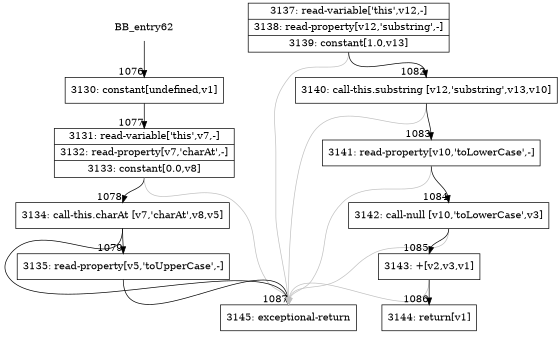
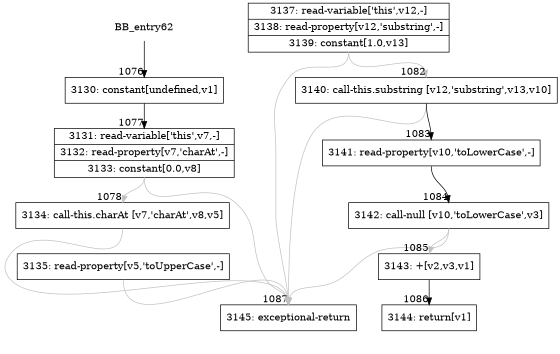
edge "3137: read-variable['this',v12,-]" -> "3140: call-this.substring [v12,'substring',v13,v10]": color black -> gray
edge "3131: read-variable['this',v7,-]" -> "3134: call-this.charAt [v7,'charAt',v8,v5]": color black -> gray
edge "3141: read-property[v10,'toLowerCase',-]" -> "3145: exceptional-return": removed
edge "3134: call-this.charAt [v7,'charAt',v8,v5]" -> "3135: read-property[v5,'toUpperCase',-]": removed
edge "3142: call-null [v10,'toLowerCase',v3]" -> "3143: +[v2,v3,v1]": color black -> gray
edge "3135: read-property[v5,'toUpperCase',-]" -> "3145: exceptional-return": color black -> gray
edge "3143: +[v2,v3,v1]" -> "3145: exceptional-return": removed
edge "3134: call-this.charAt [v7,'charAt',v8,v5]" -> "3145: exceptional-return": color black -> gray
